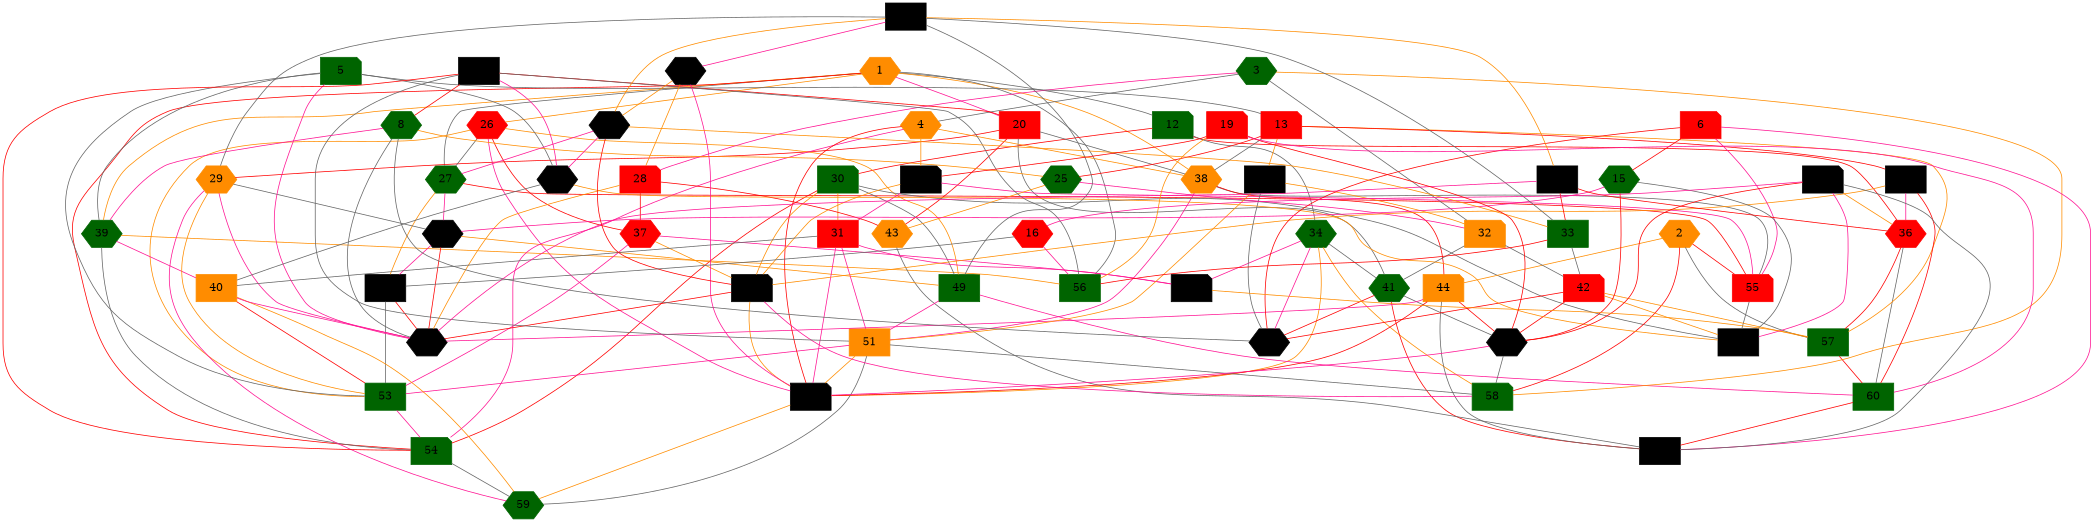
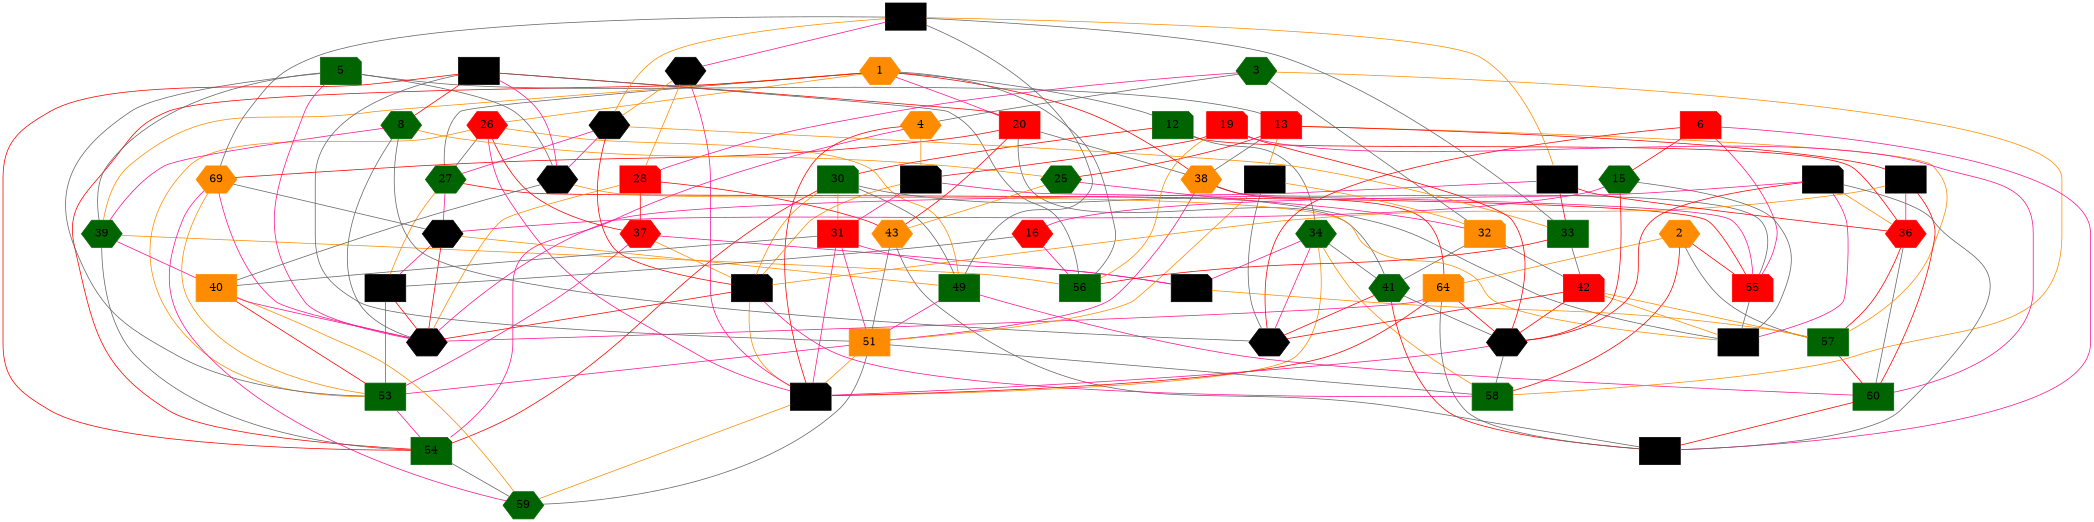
edge "1" -- "38": color darkorange -> red
edge "4" -- "38": removed
node "29": label "29" -> "69"
edge "43" -- "51": added
node "44": label "44" -> "64"
